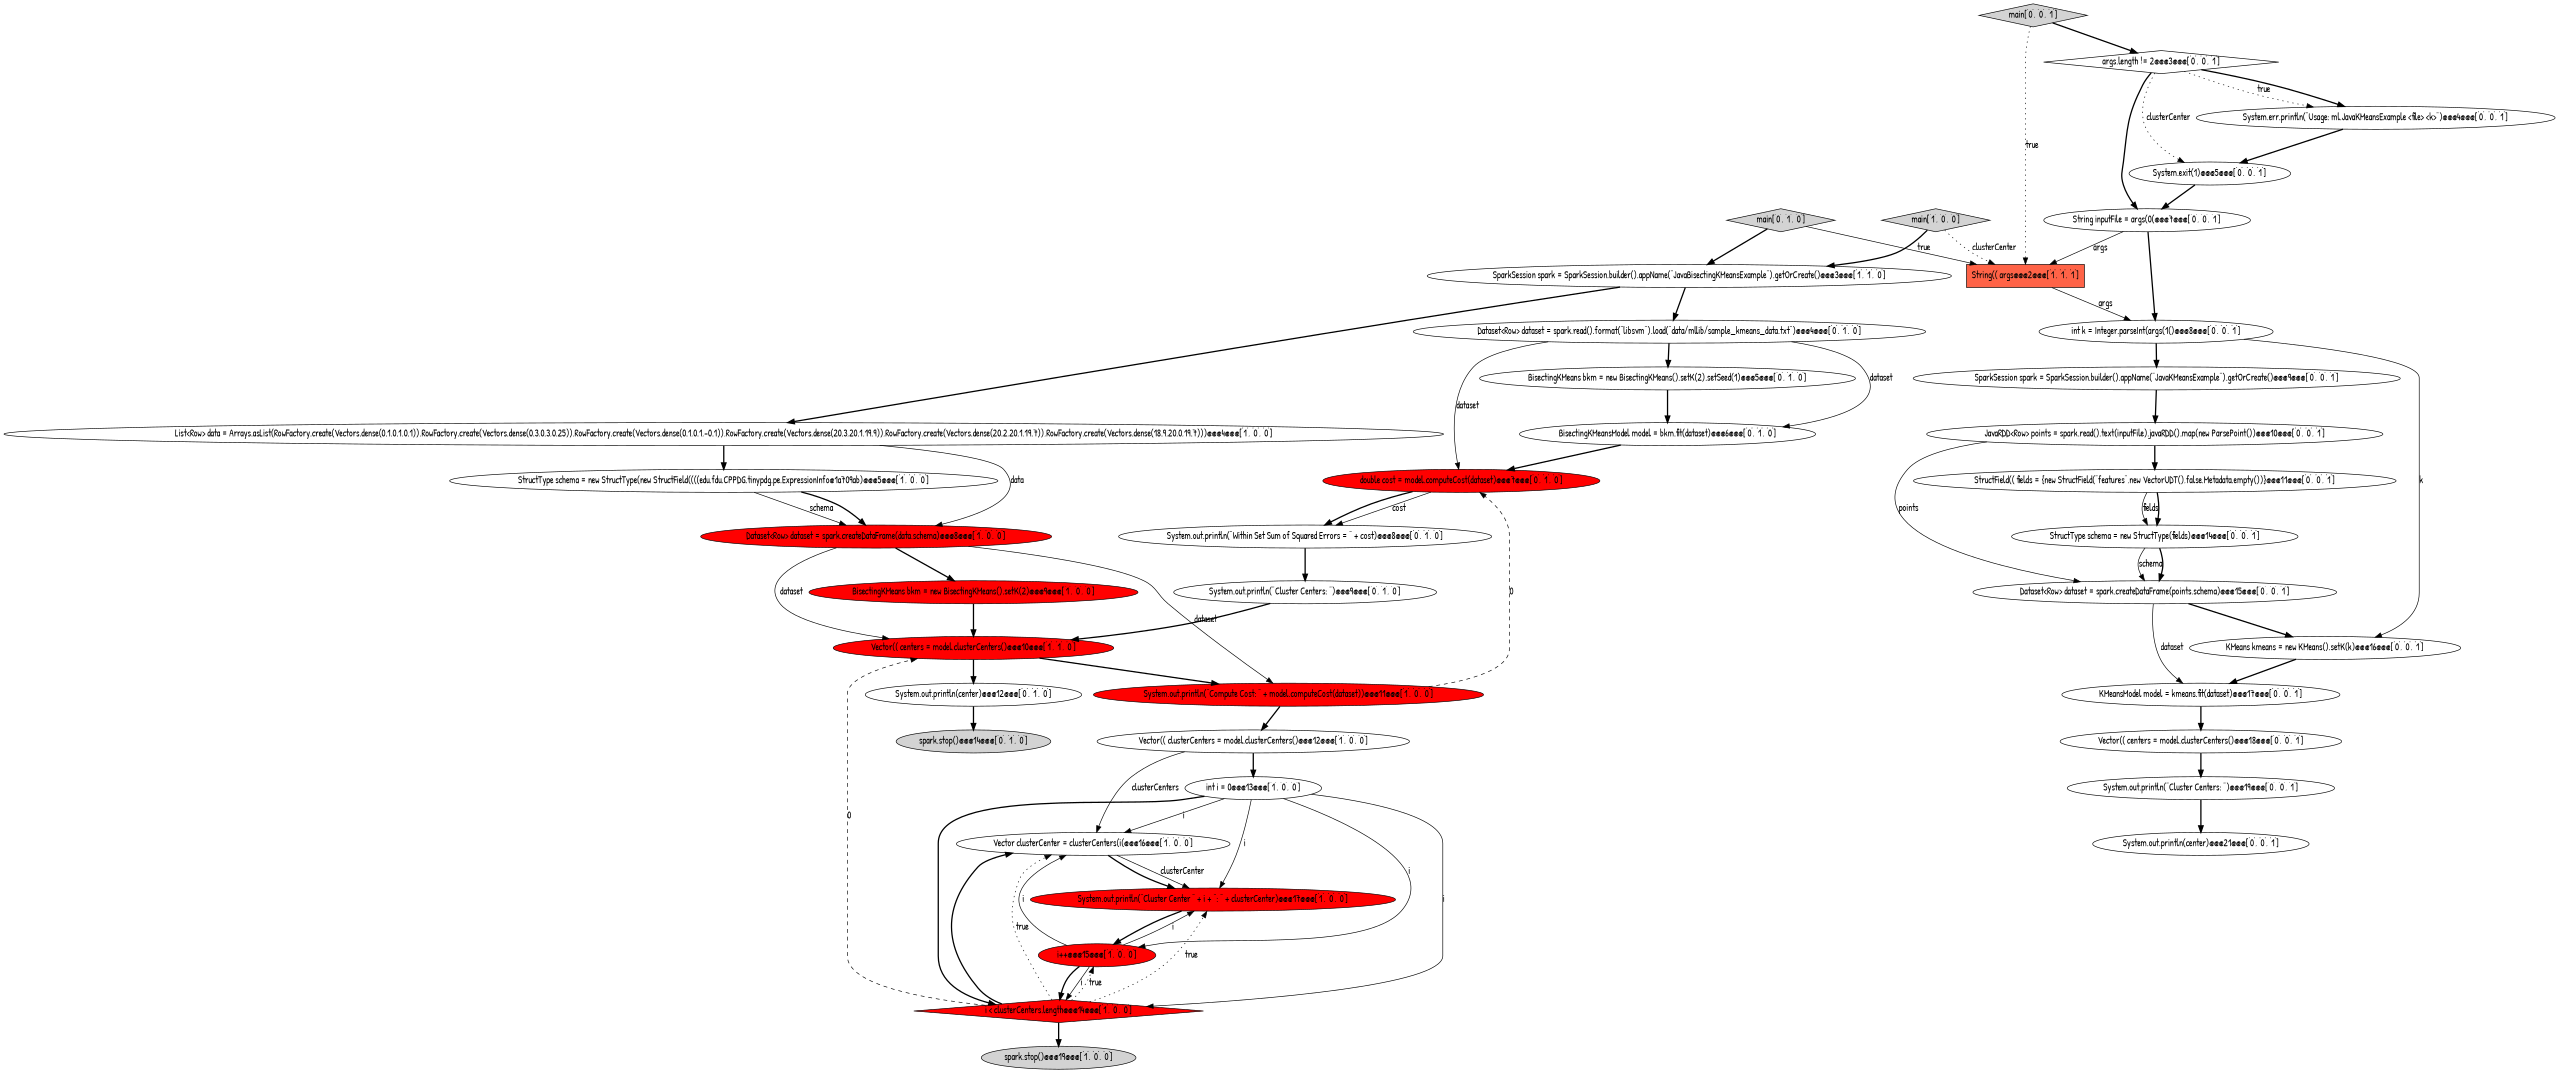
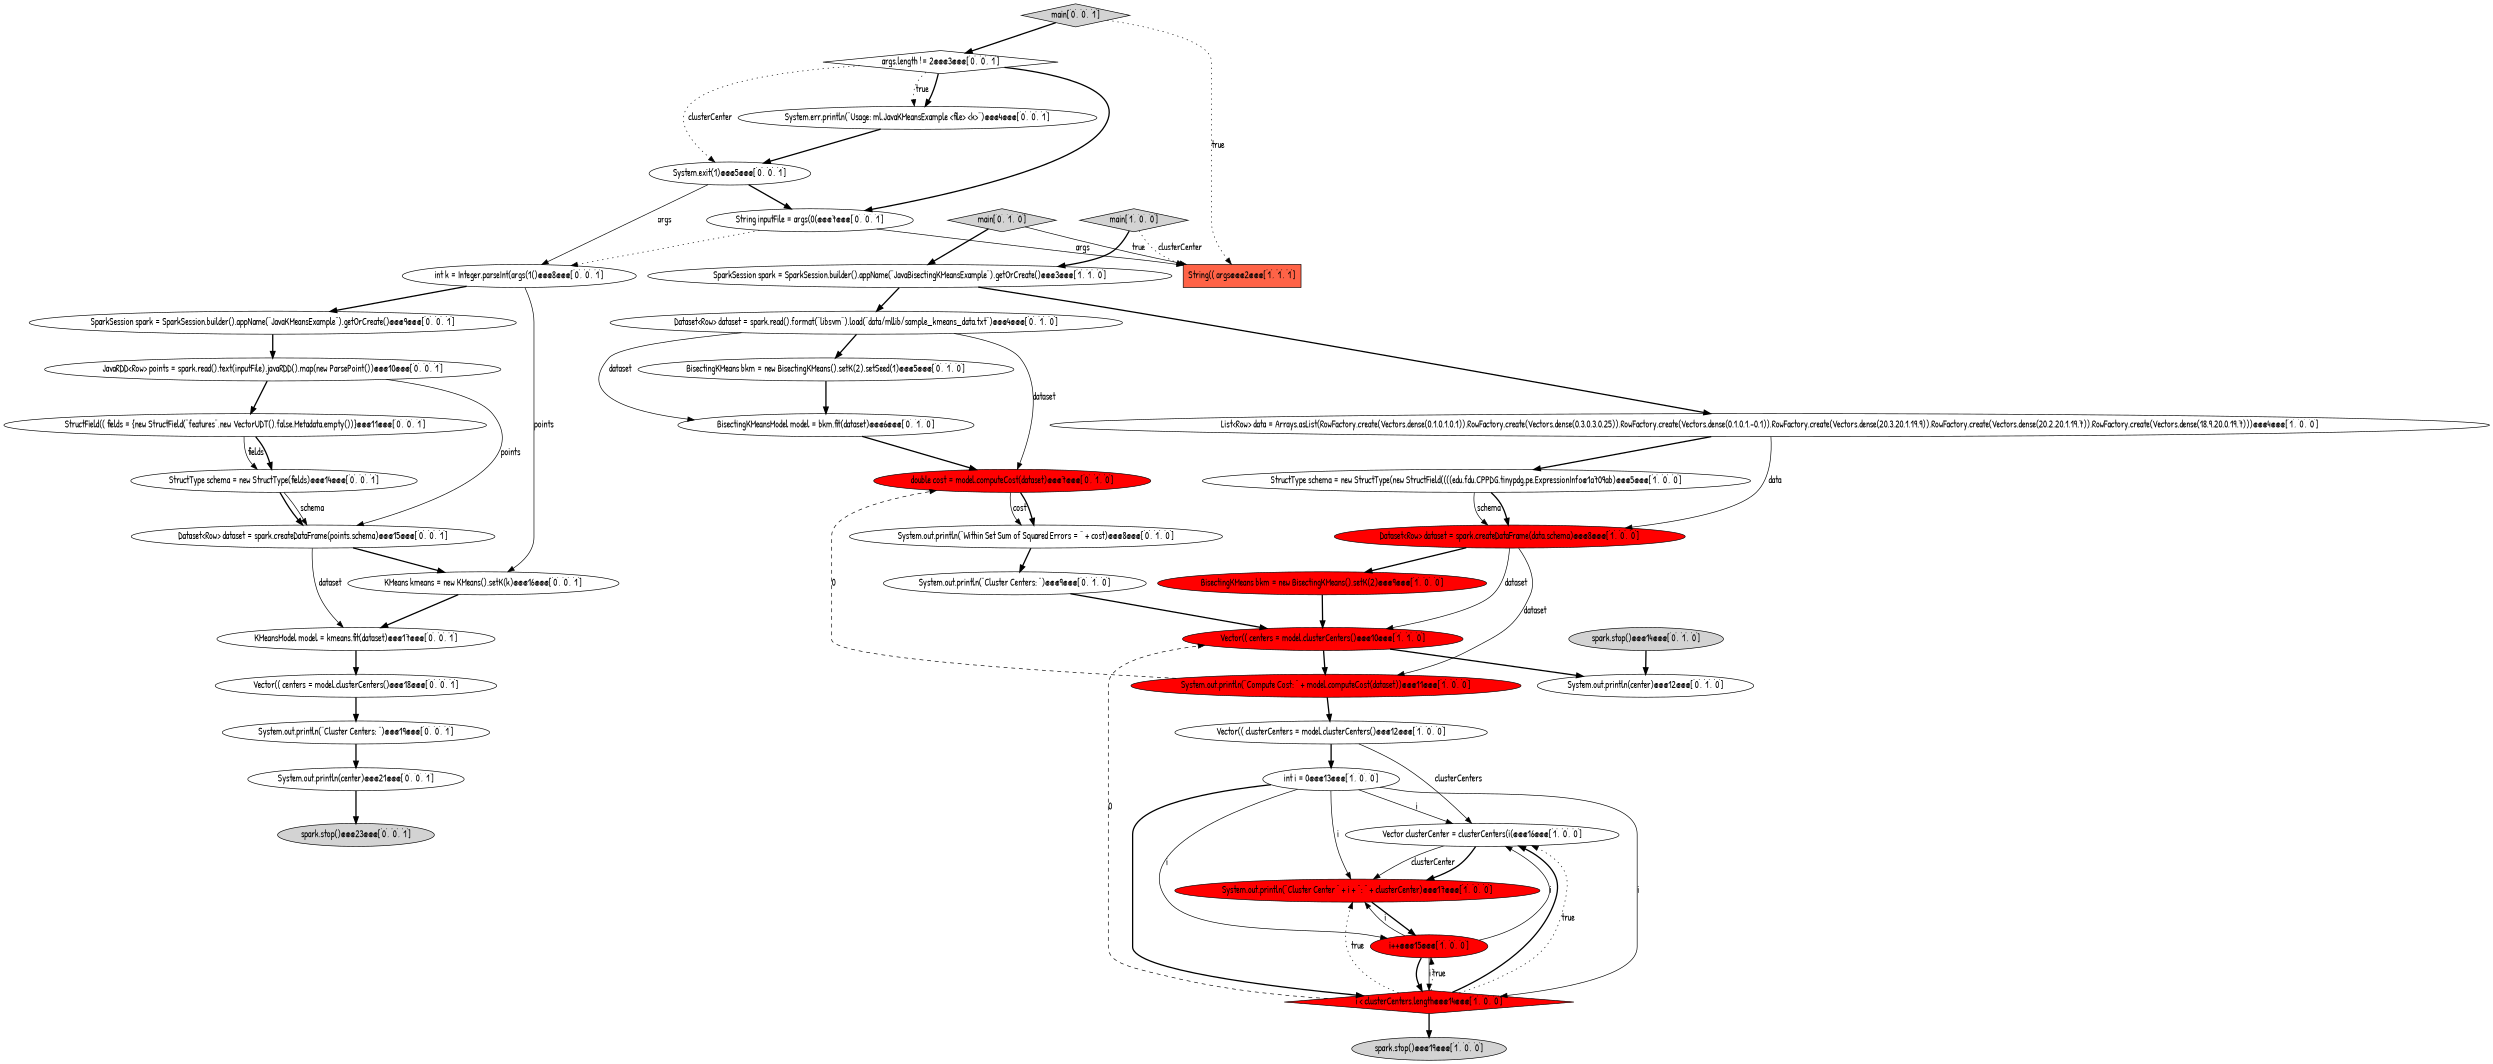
edge "String inputFile = args(0(@@@7@@@['0', '0', '1']" -> "int k = Integer.parseInt(args(1()@@@8@@@['0', '0', '1']": style bold -> dotted
edge "String(( args@@@2@@@['1', '1', '1']" -> "int k = Integer.parseInt(args(1()@@@8@@@['0', '0', '1']": now "System.exit(1)@@@5@@@['0', '0', '1']" -> "int k = Integer.parseInt(args(1()@@@8@@@['0', '0', '1']"
edge "int k = Integer.parseInt(args(1()@@@8@@@['0', '0', '1']" -> "KMeans kmeans = new KMeans().setK(k)@@@16@@@['0', '0', '1']": label "k" -> "points"
edge "System.out.println(center)@@@12@@@['0', '1', '0']" -> "spark.stop()@@@14@@@['0', '1', '0']": reversed
node "spark.stop()@@@23@@@['0', '0', '1']": added
